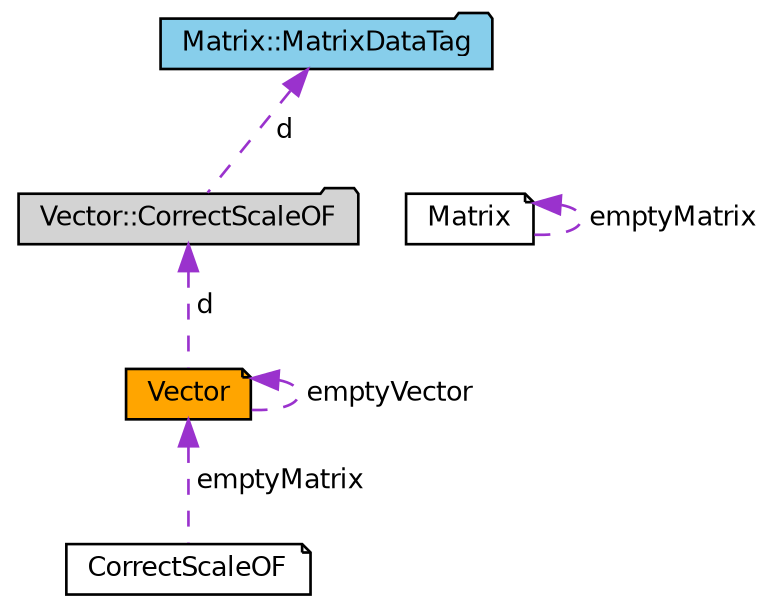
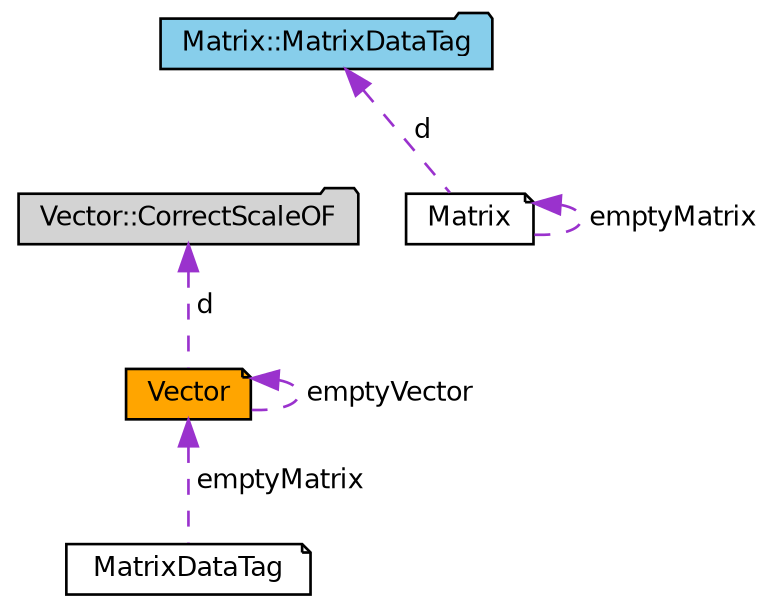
edge "Vector::CorrectScaleOF" -> "Matrix::MatrixDataTag": now "Matrix" -> "Matrix::MatrixDataTag"
node "CorrectScaleOF": label "CorrectScaleOF" -> "MatrixDataTag"
